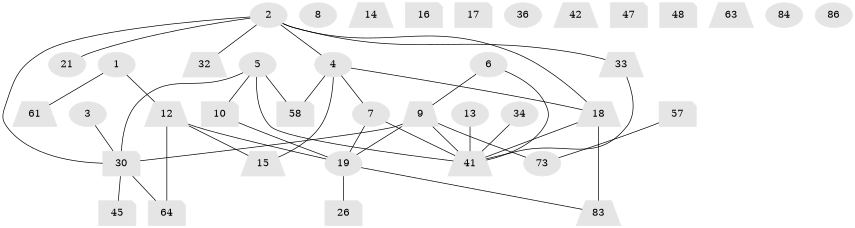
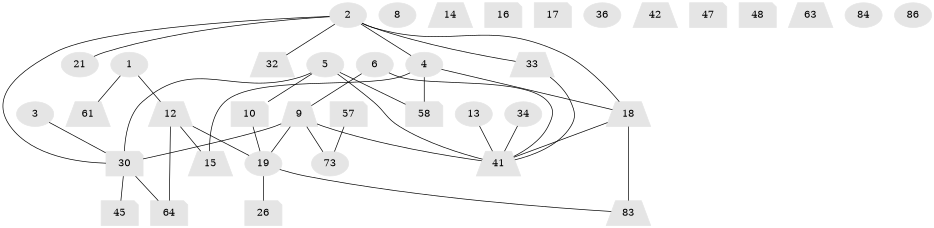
node "7": removed
